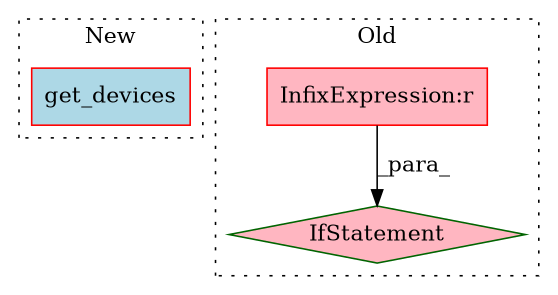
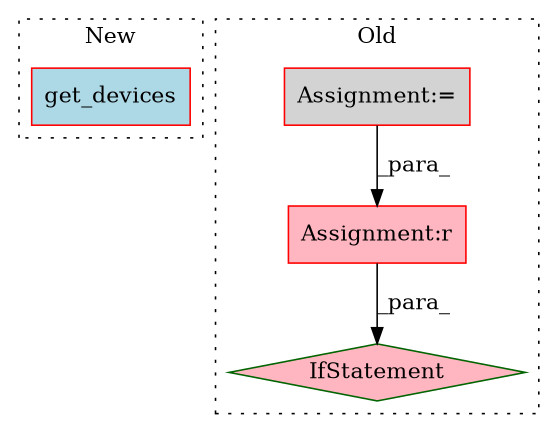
node "InfixExpression:r": label "InfixExpression:r" -> "Assignment:r"
node "Assignment:=": added
